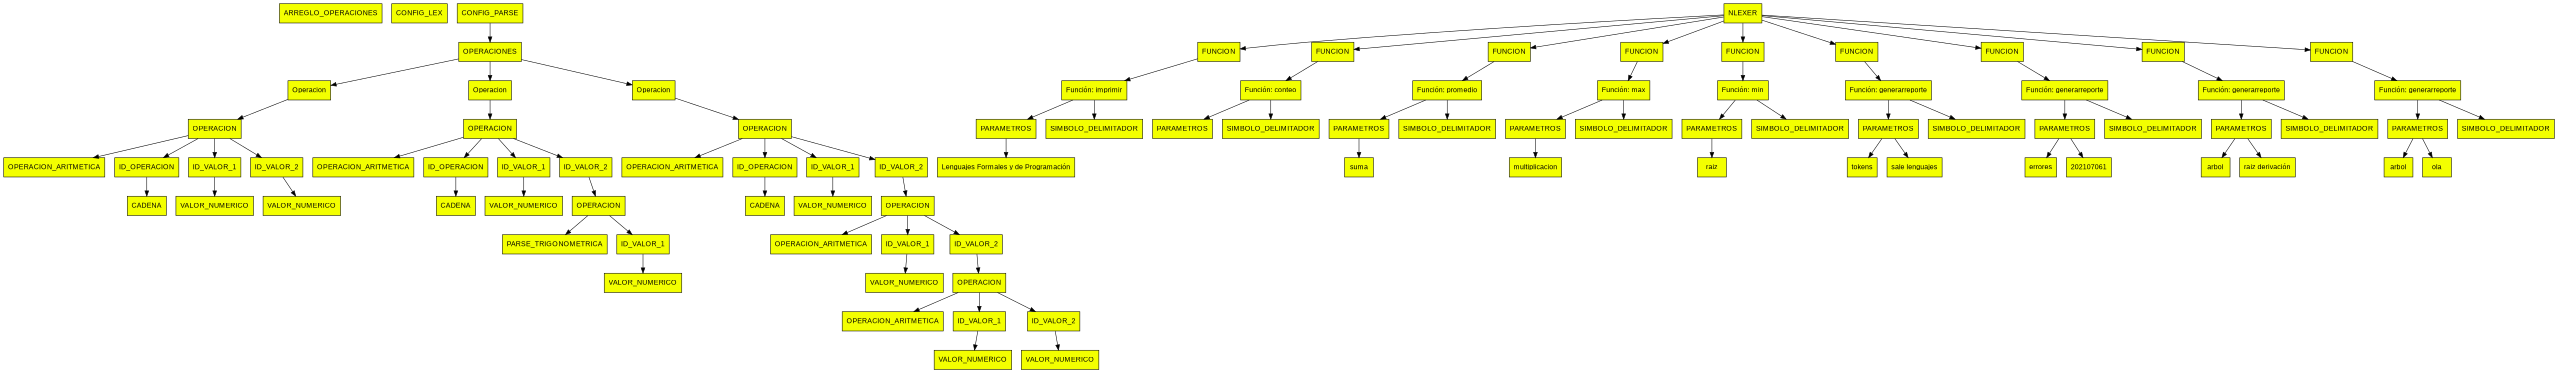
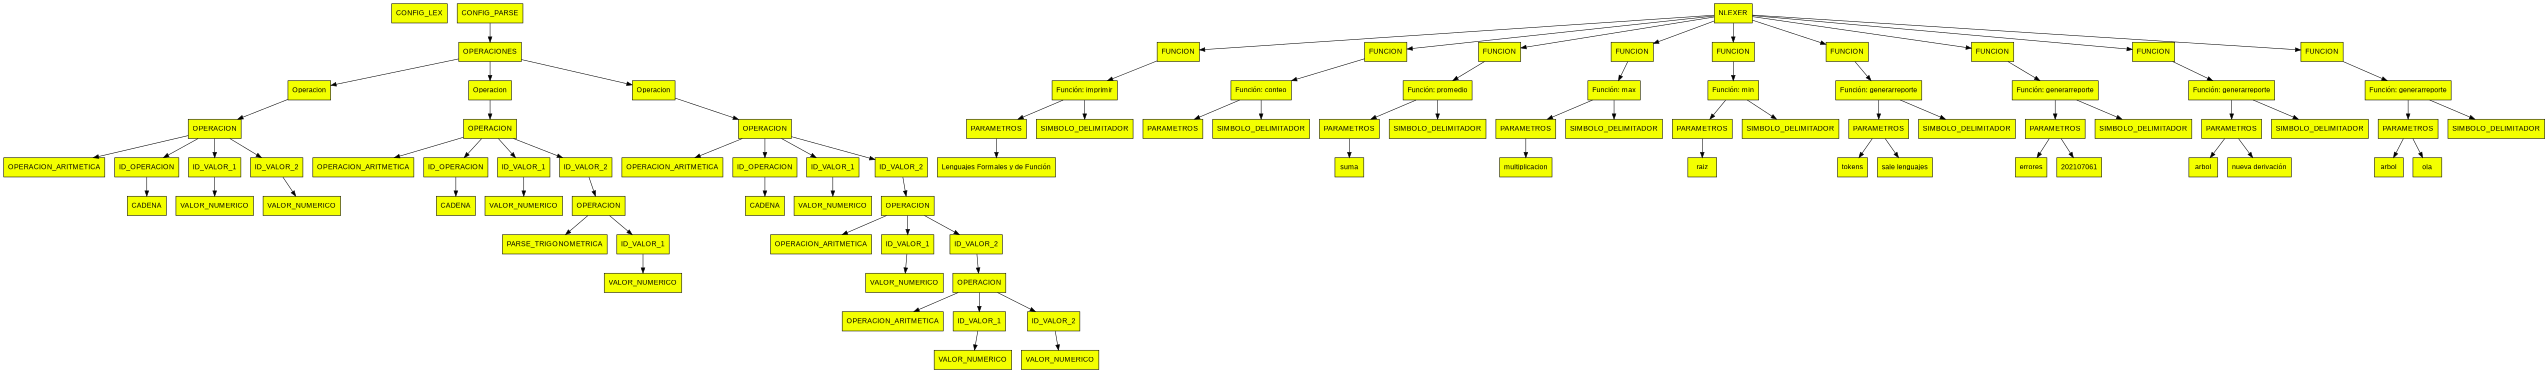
node "ARREGLO_OPERACIONES": removed
node "Lenguajes Formales y de Programación": label "Lenguajes Formales y de Programación" -> "Lenguajes Formales y de Función"
node "raiz derivación": label "raiz derivación" -> "nueva derivación"
